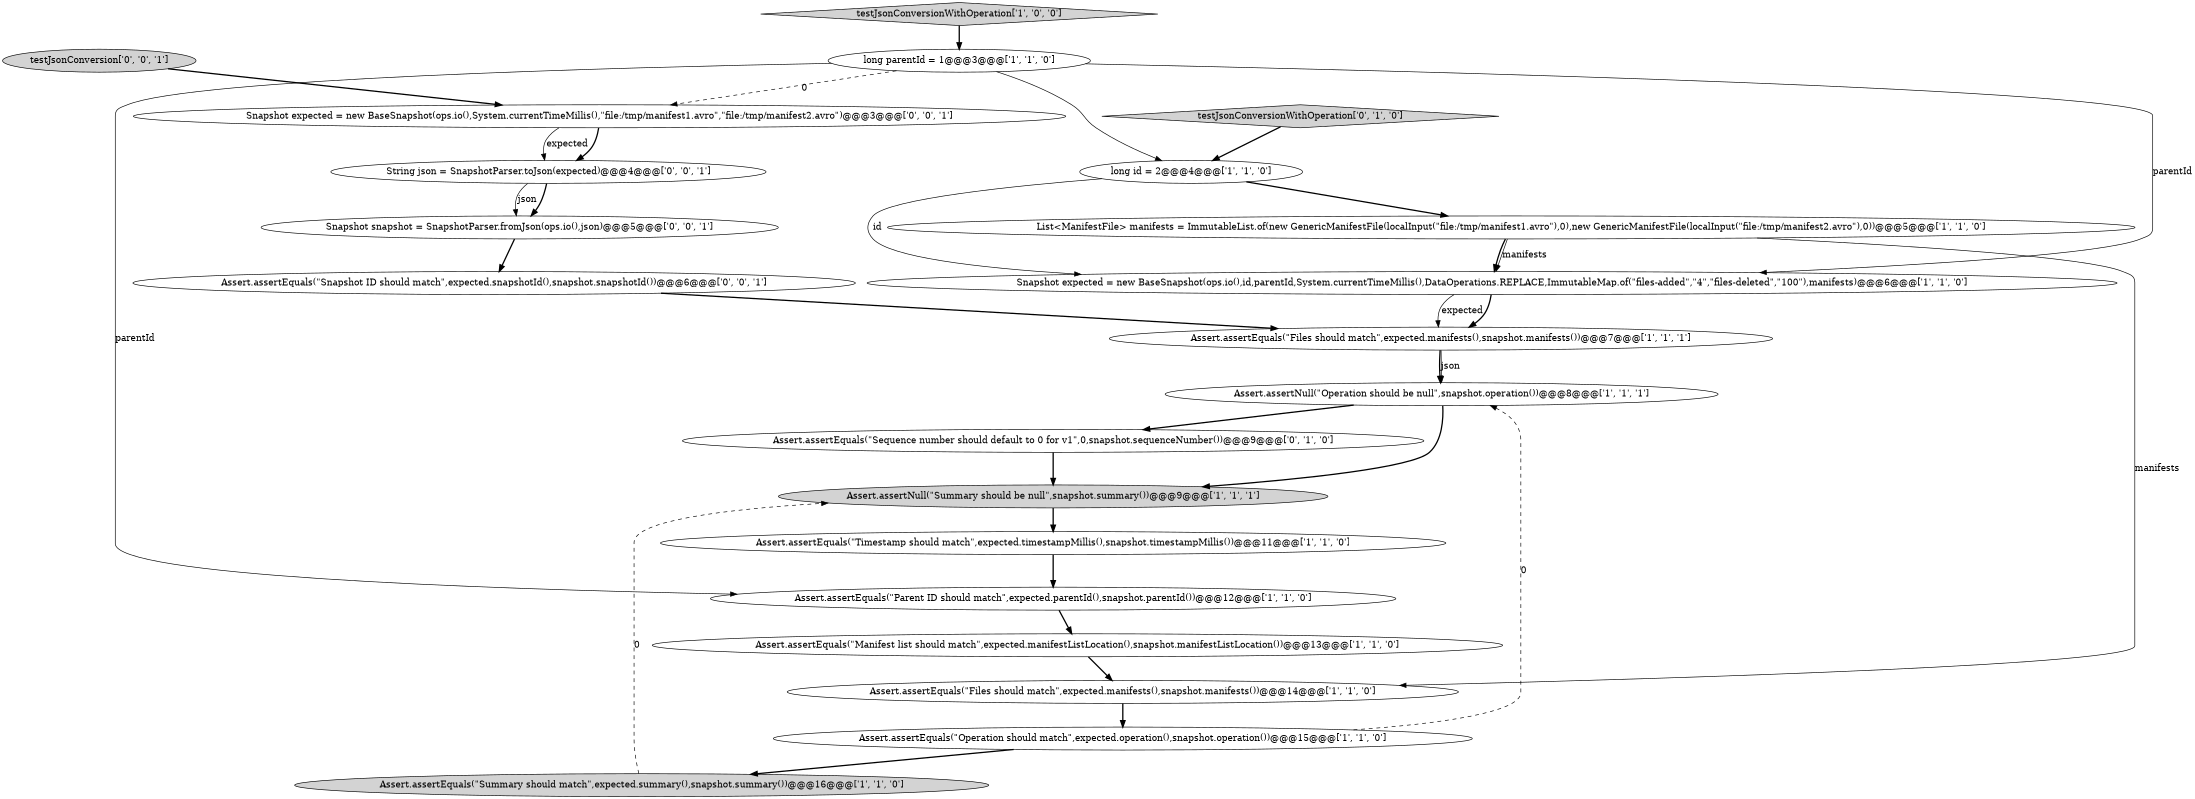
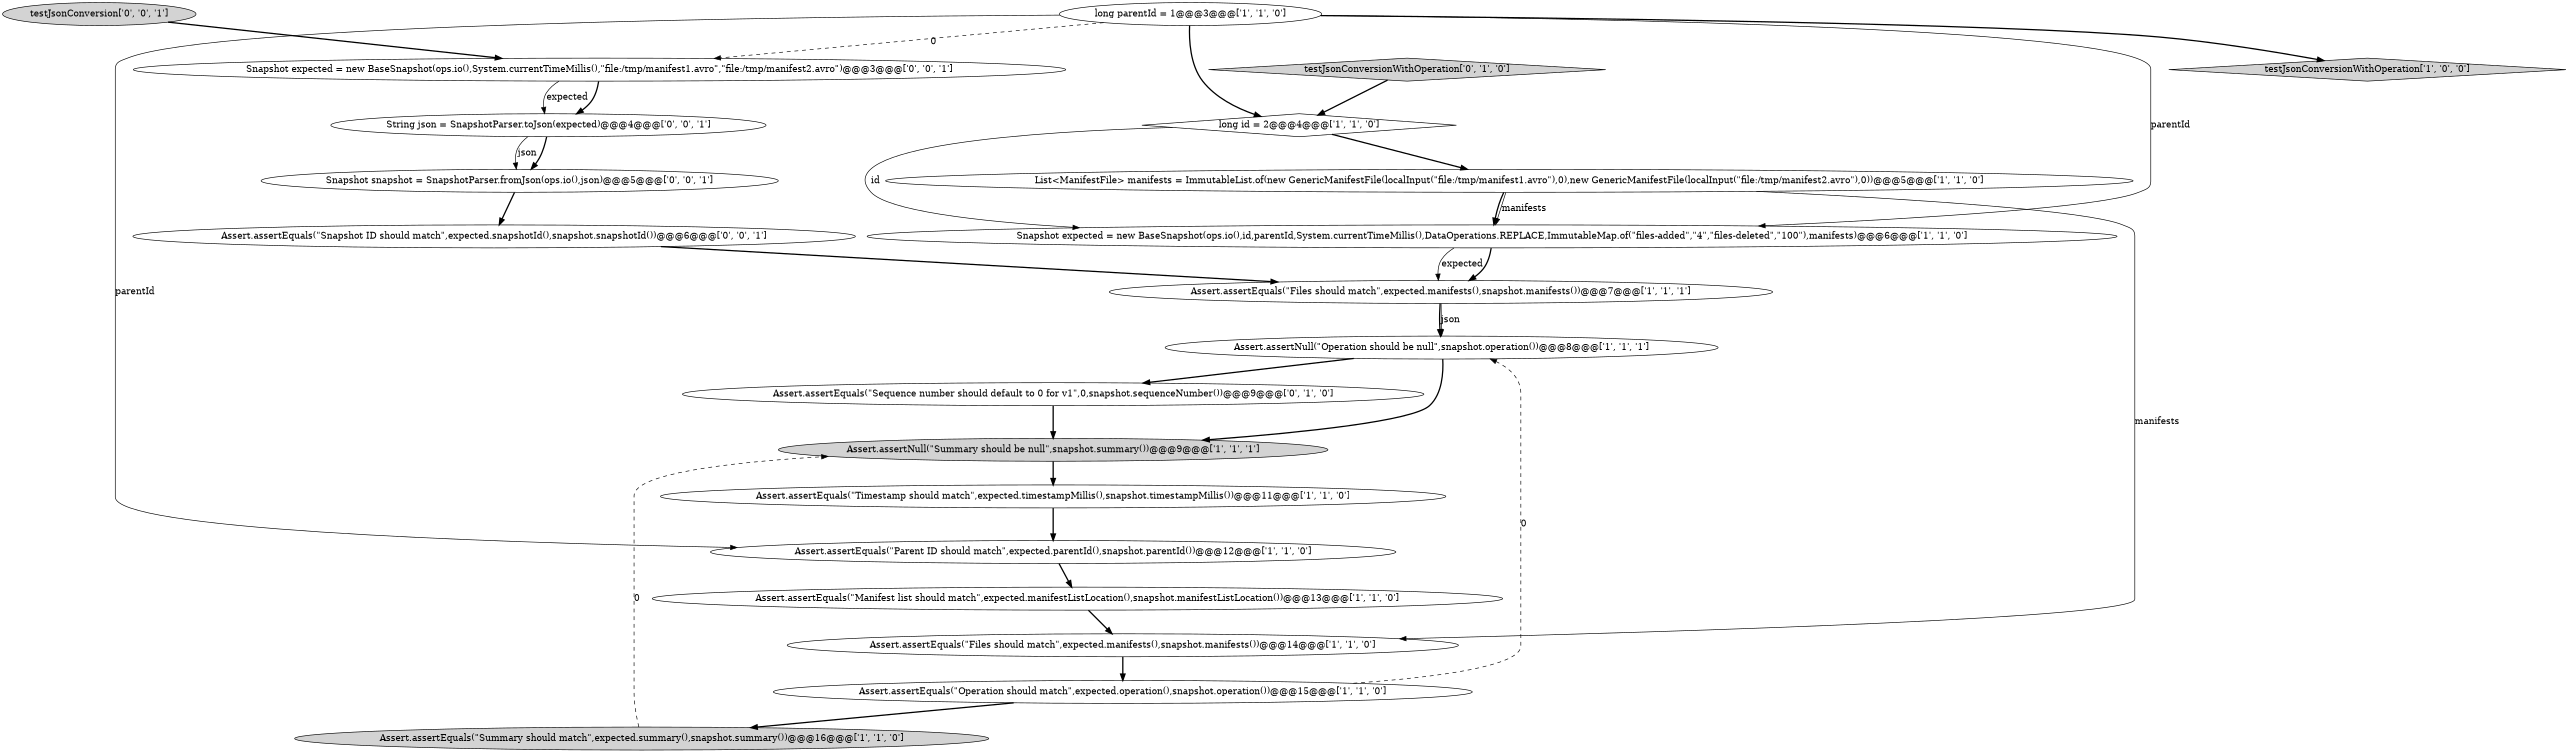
edge "testJsonConversionWithOperation['1', '0', '0']" -> "long parentId = 1@@@3@@@['1', '1', '0']": reversed
edge "long parentId = 1@@@3@@@['1', '1', '0']" -> "long id = 2@@@4@@@['1', '1', '0']": style solid -> bold
node "long id = 2@@@4@@@['1', '1', '0']": shape ellipse -> diamond
